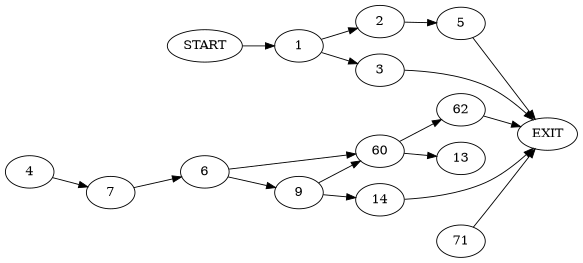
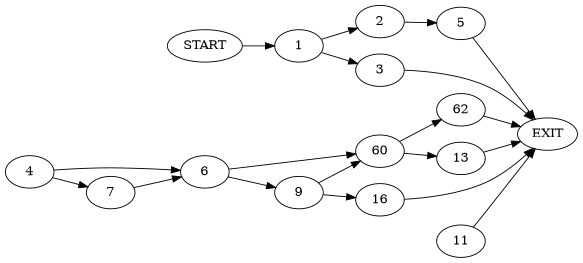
edge "13" -> "EXIT": added
edge "4" -> "6": added
node "14": label "14" -> "16"
node "71": label "71" -> "11"
